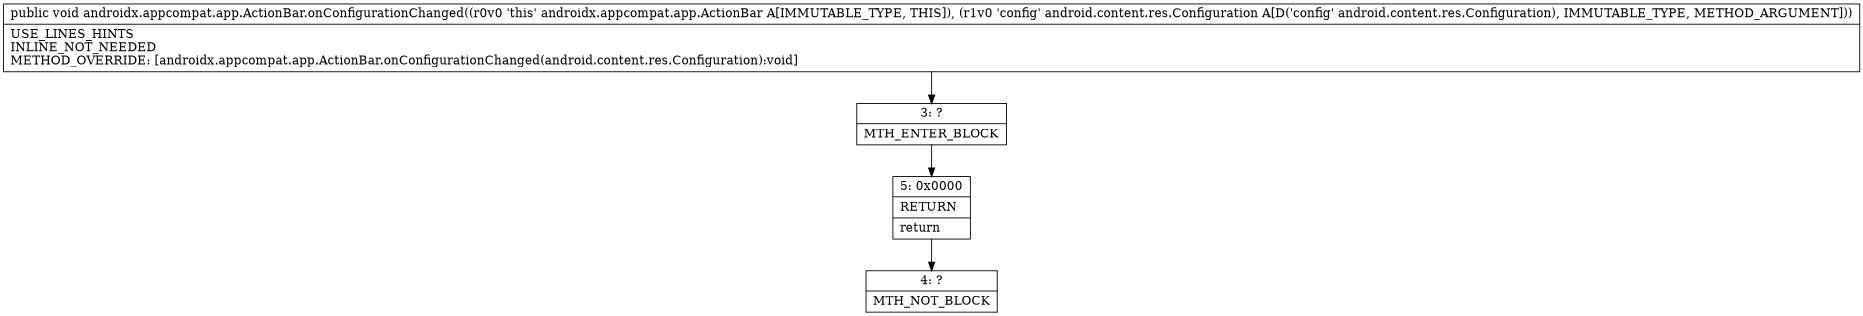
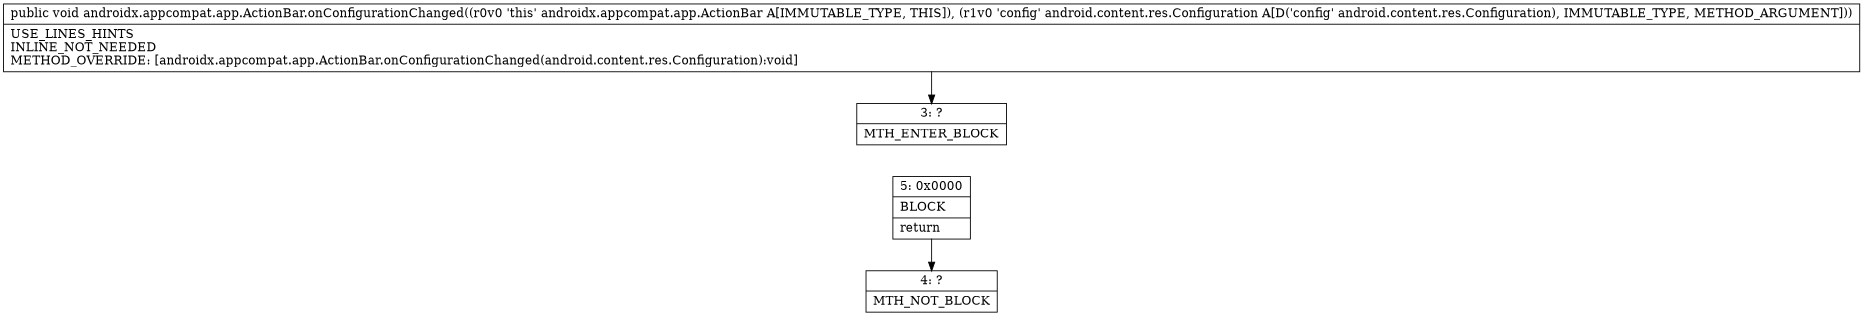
edge "3: ?" -> "5: 0x0000": removed
node "5: 0x0000": text "RETURN" -> "BLOCK"
